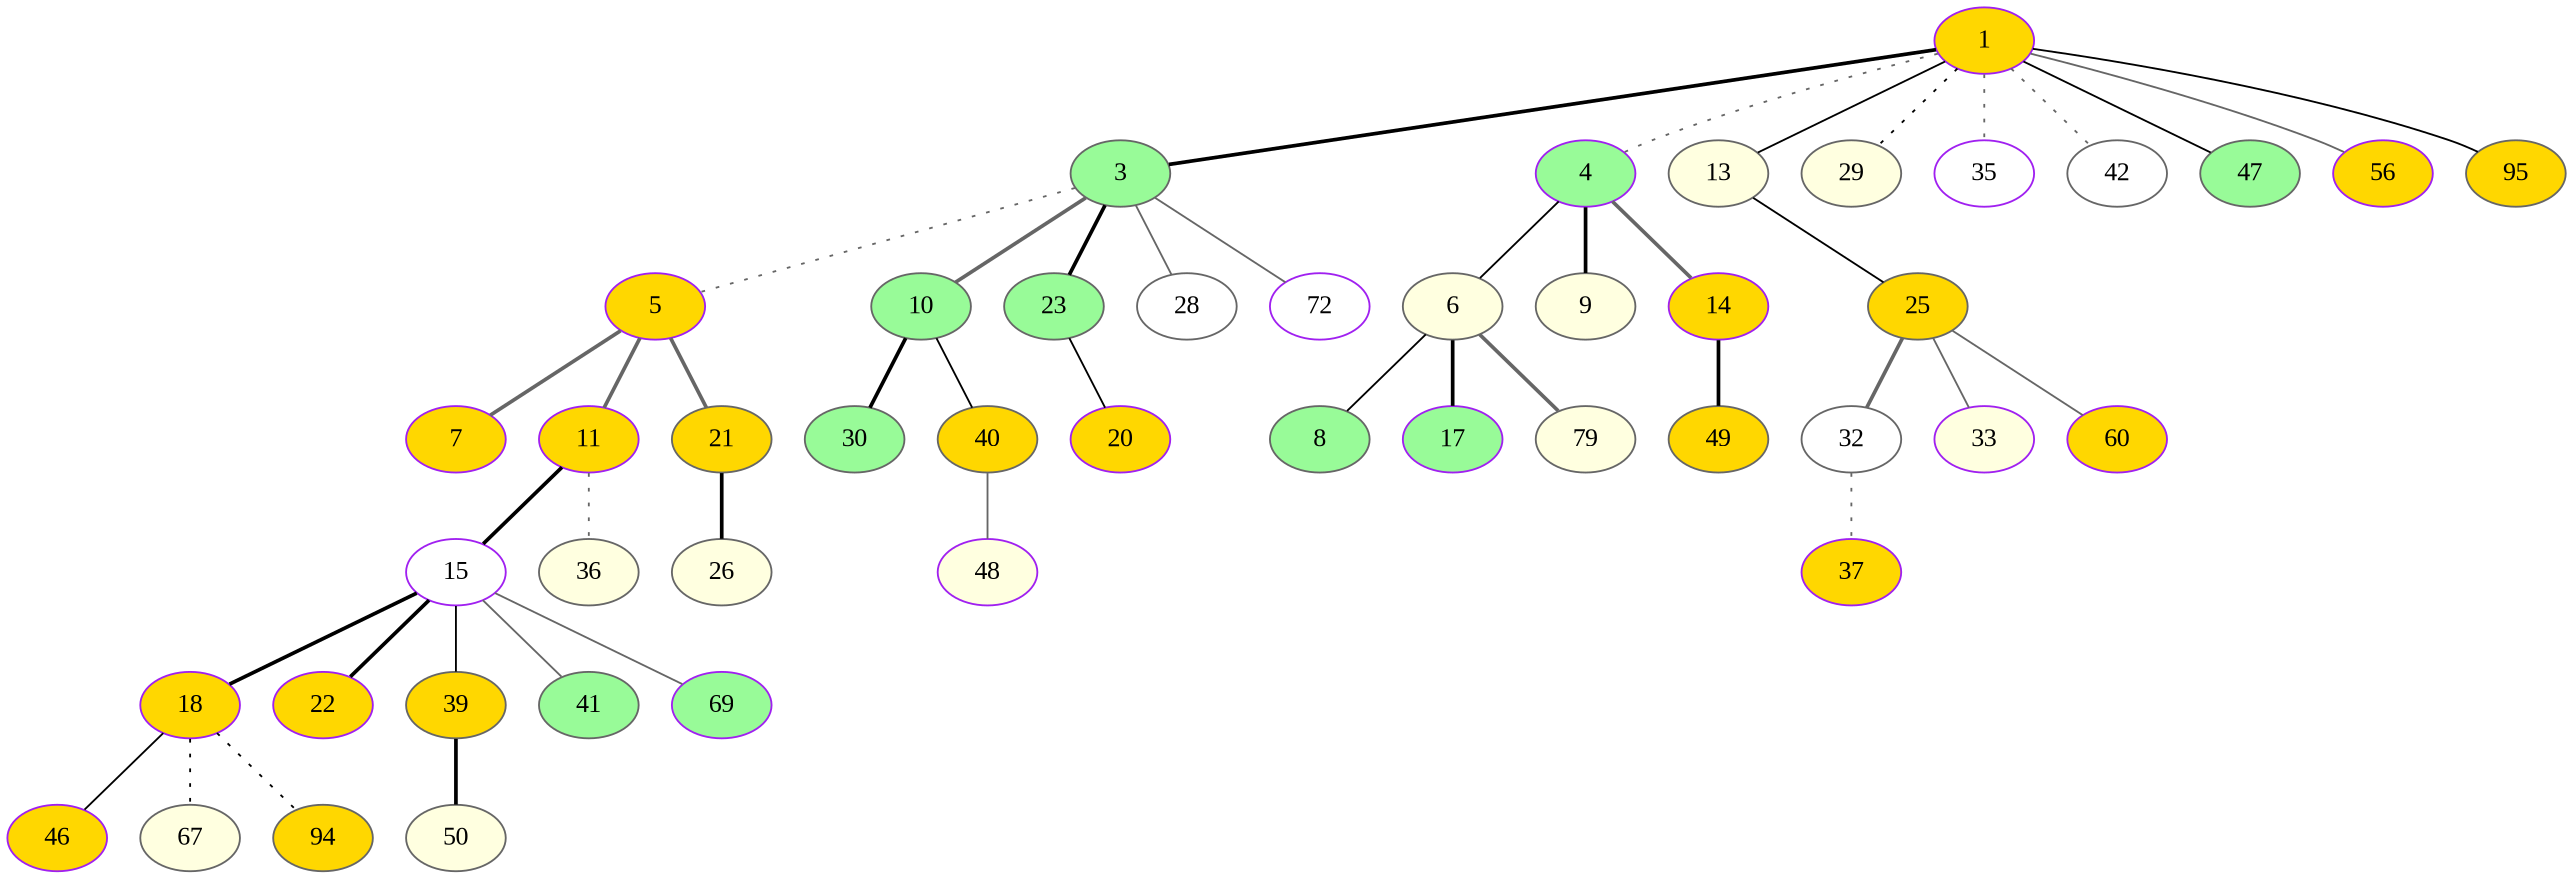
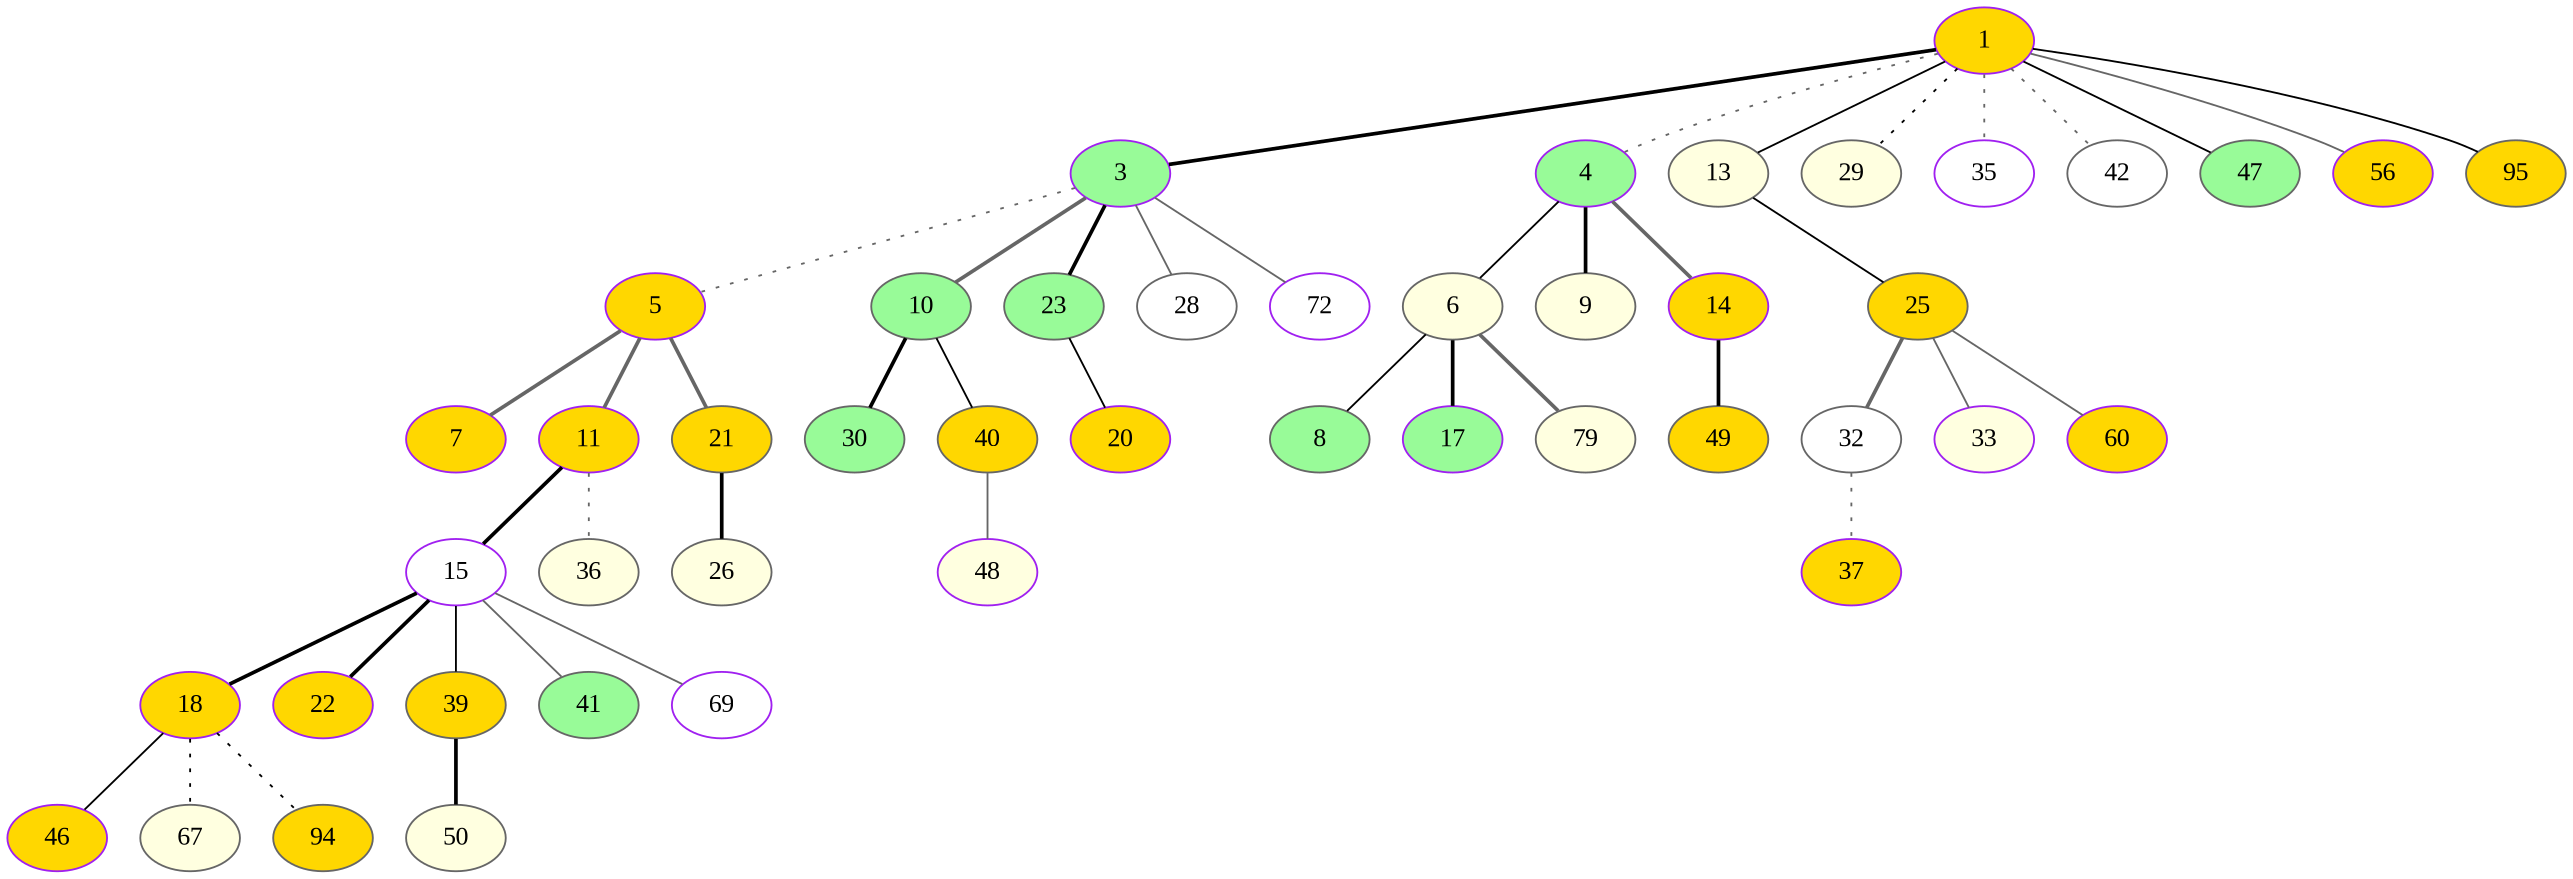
node "3": color gray40 -> purple
node "69": fillcolor palegreen -> white
